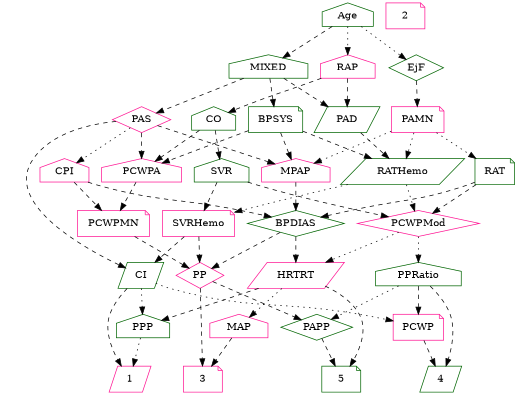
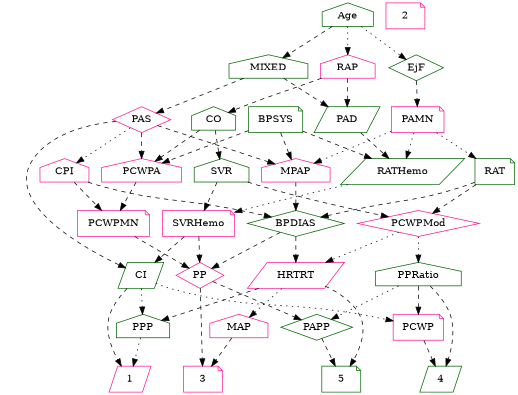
edge "MIXED" -> "BPSYS": removed
edge "RATHemo" -> "PCWPMod": removed
